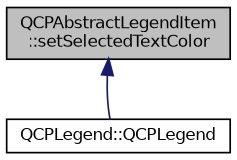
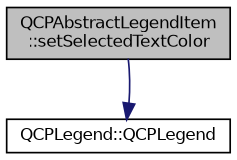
edge "QCPLegend::QCPLegend" -> "QCPAbstractLegendItem ::setSelectedTextColor": reversed
